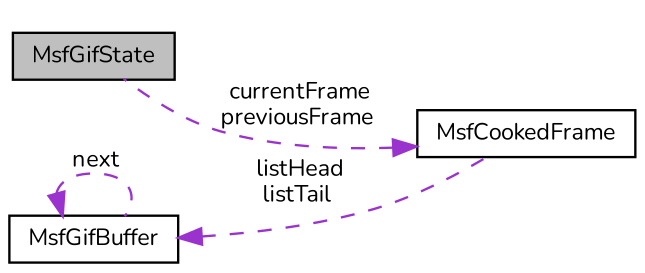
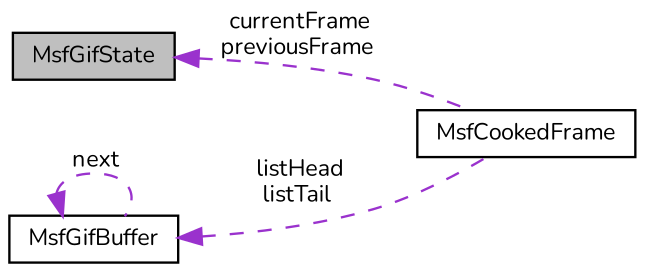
edge "MsfGifState" -> "MsfCookedFrame": reversed
